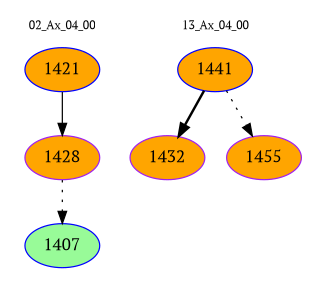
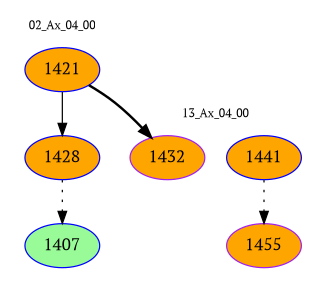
edge "1441" -> "1432": now "1421" -> "1432"
node "1428": color purple -> blue
